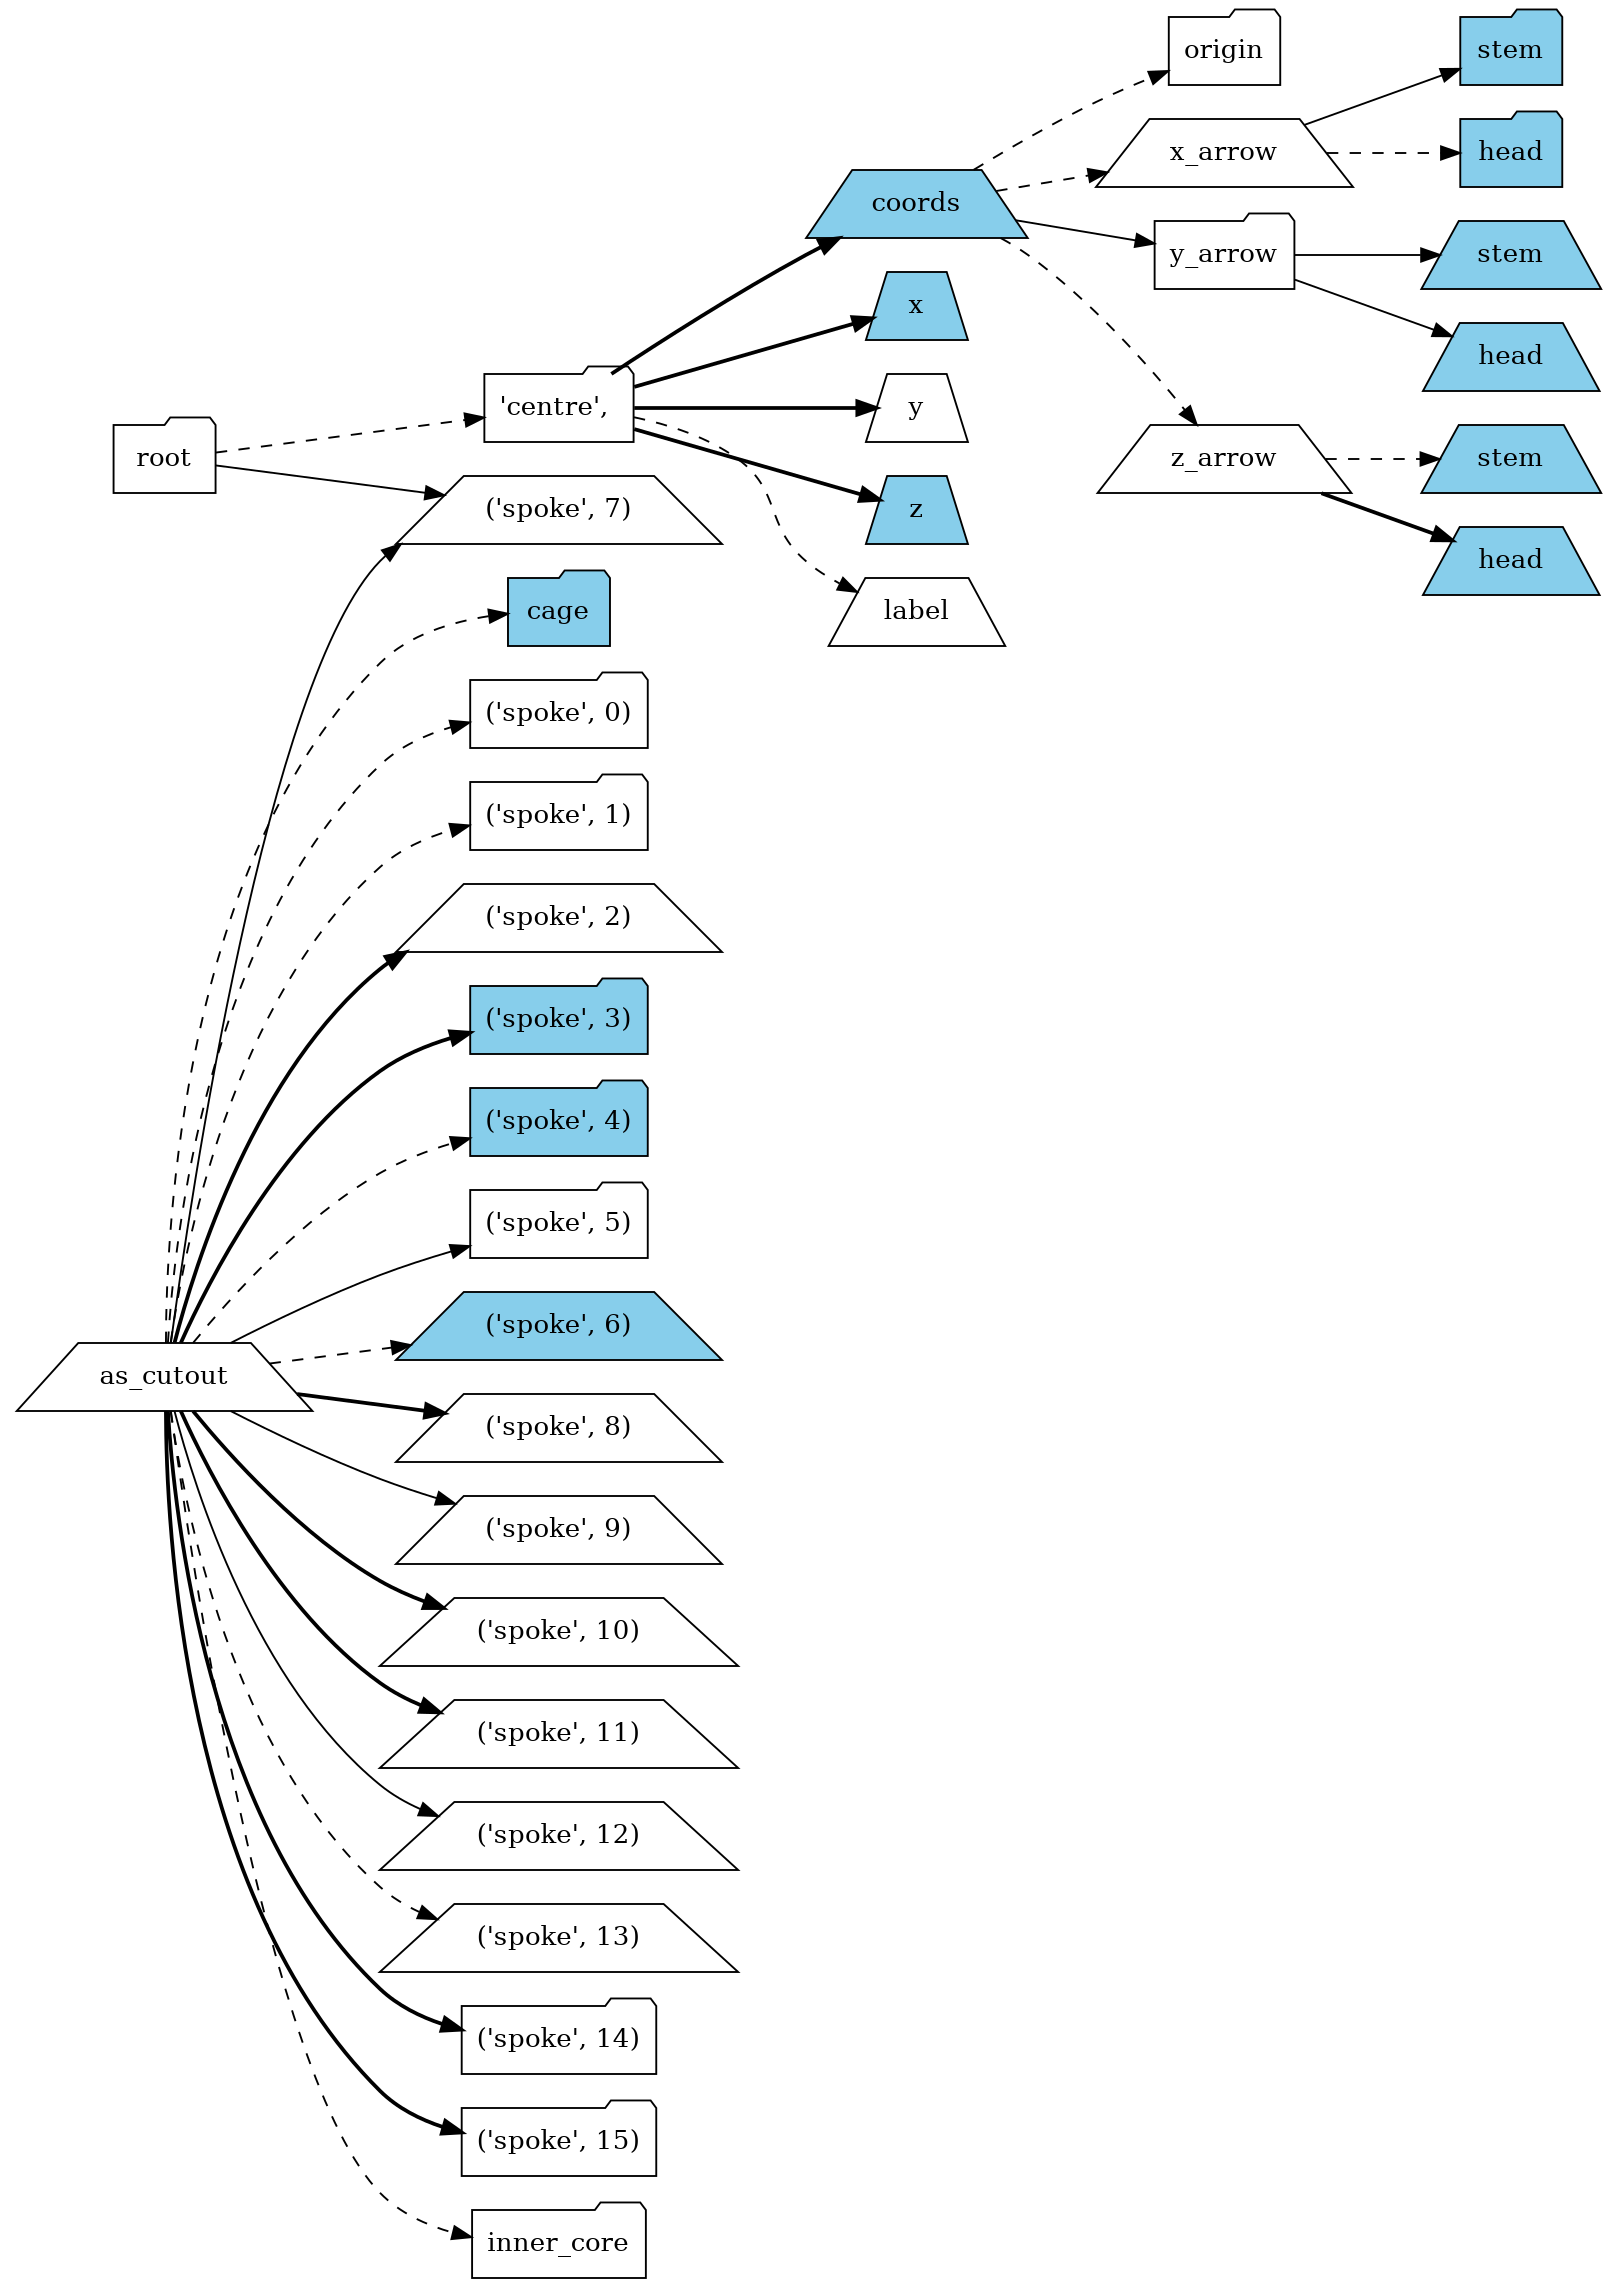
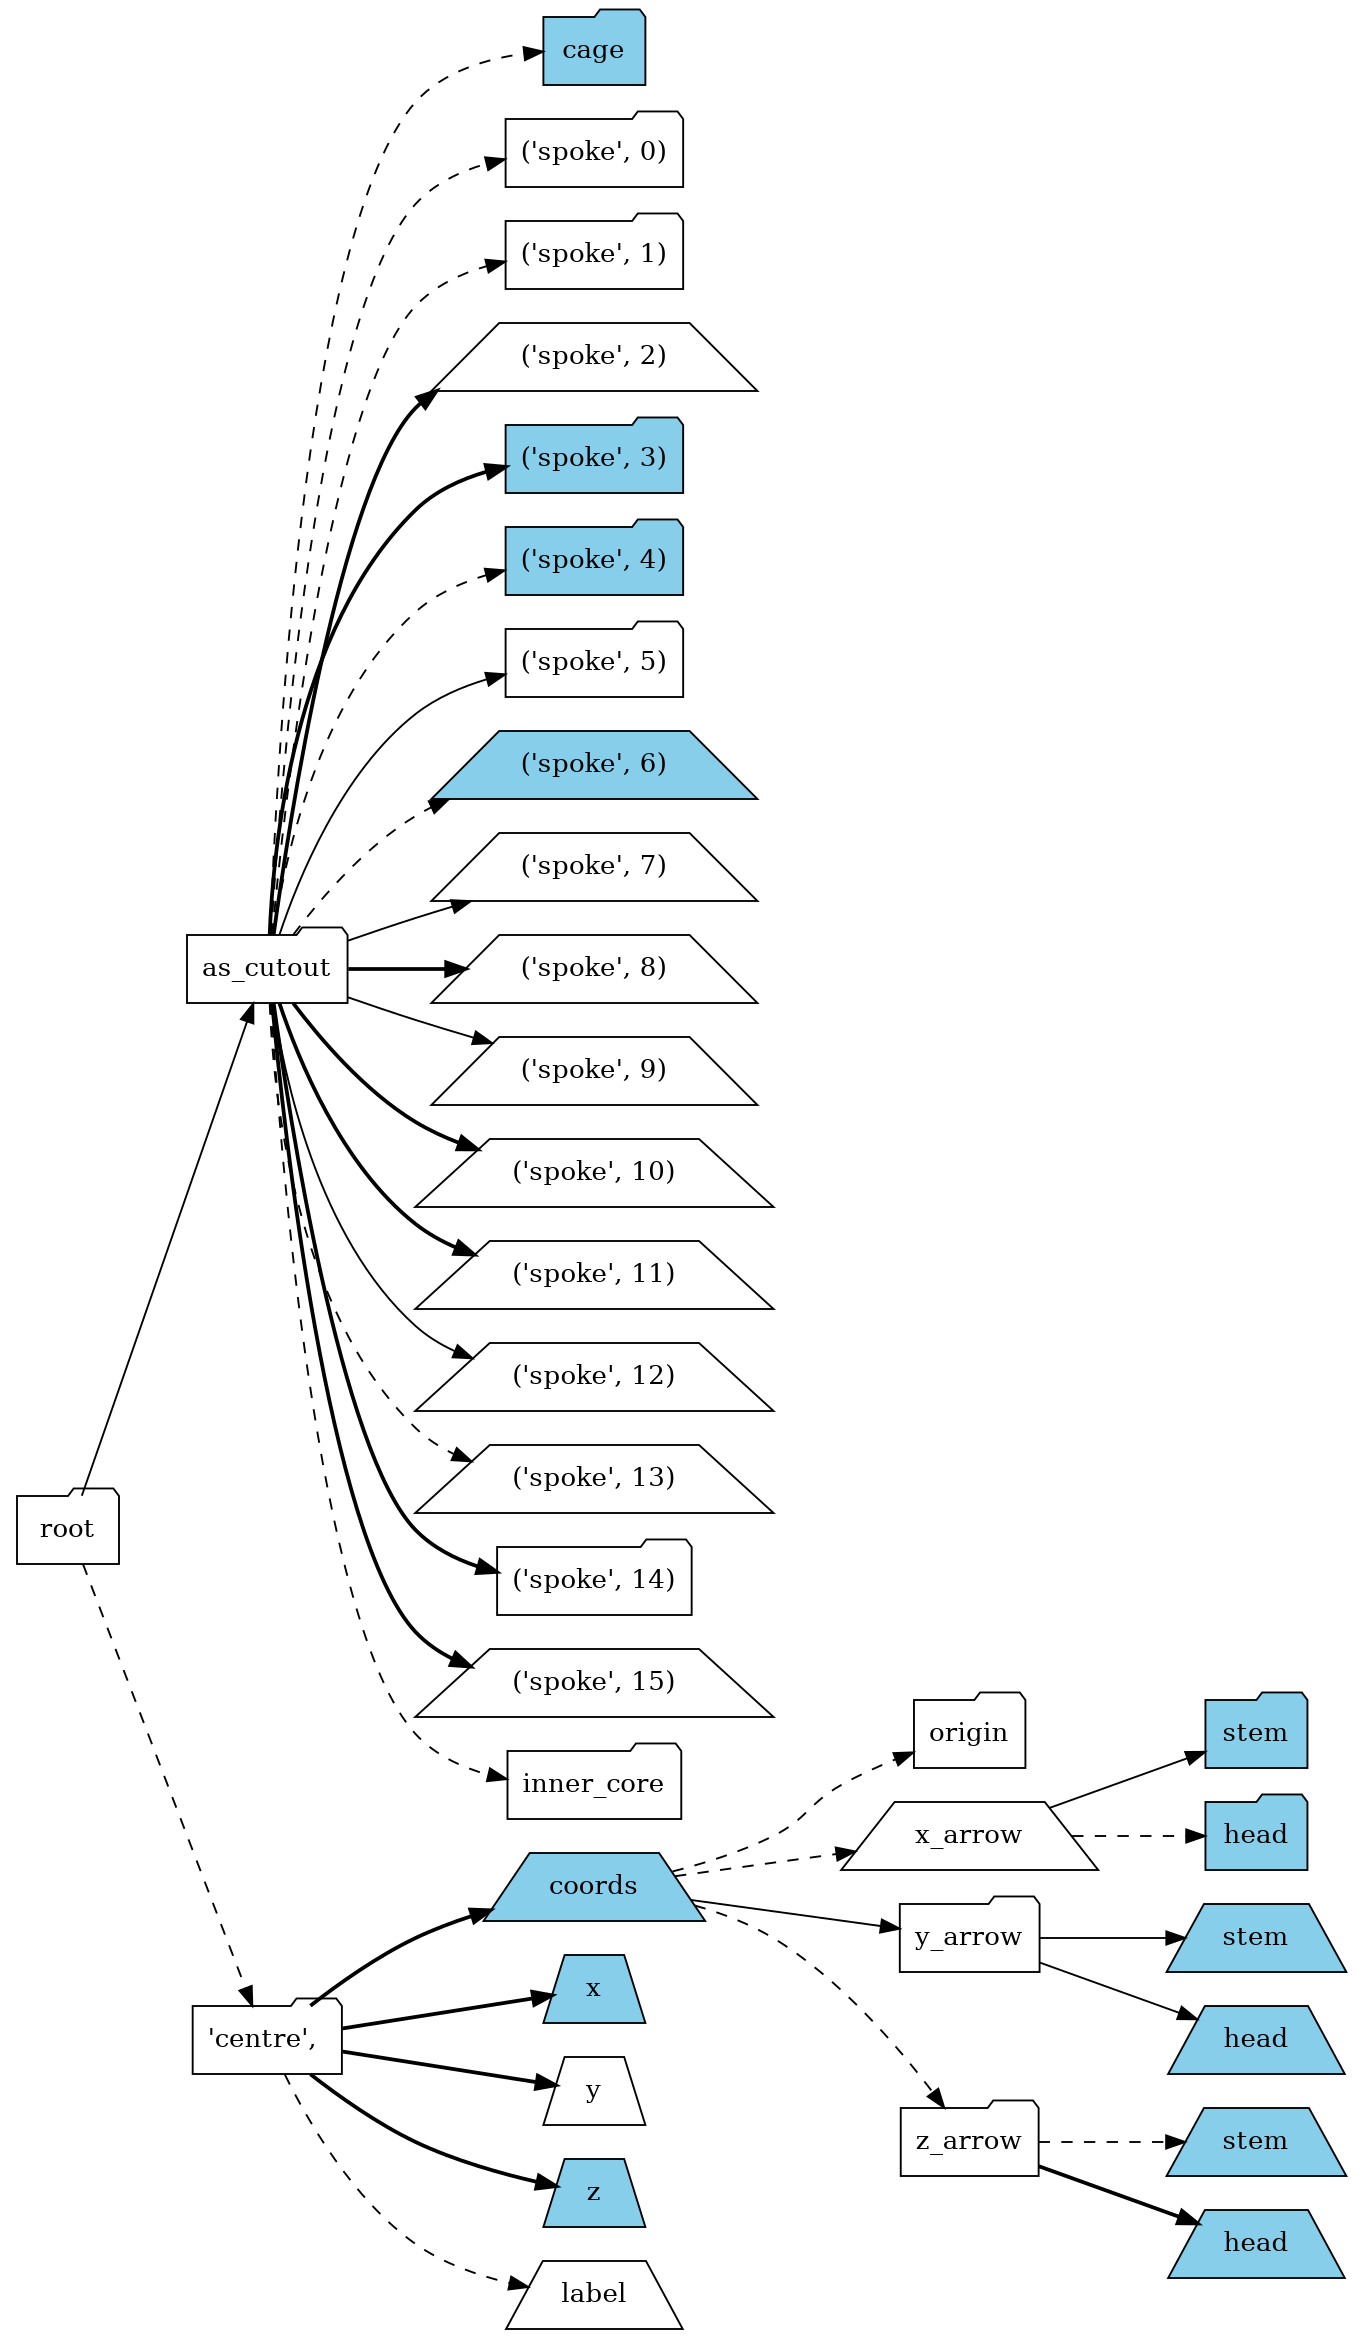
node "z_arrow": shape trapezium -> folder
edge "root" -> "('spoke', 7)": now "root" -> "as_cutout"
node "as_cutout": shape trapezium -> folder
node "('spoke', 15)": shape folder -> trapezium
